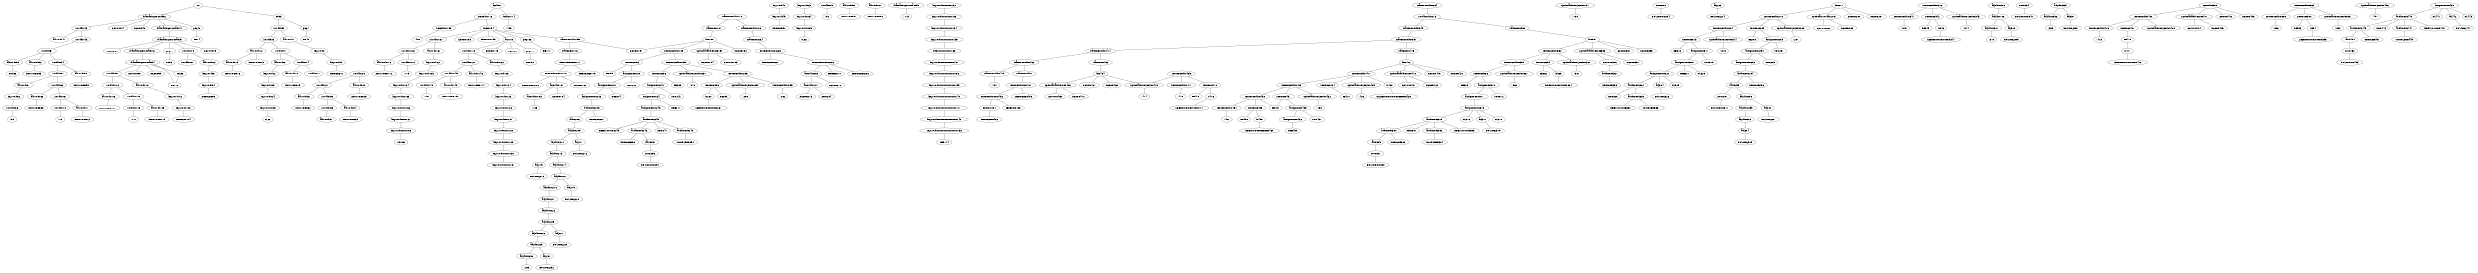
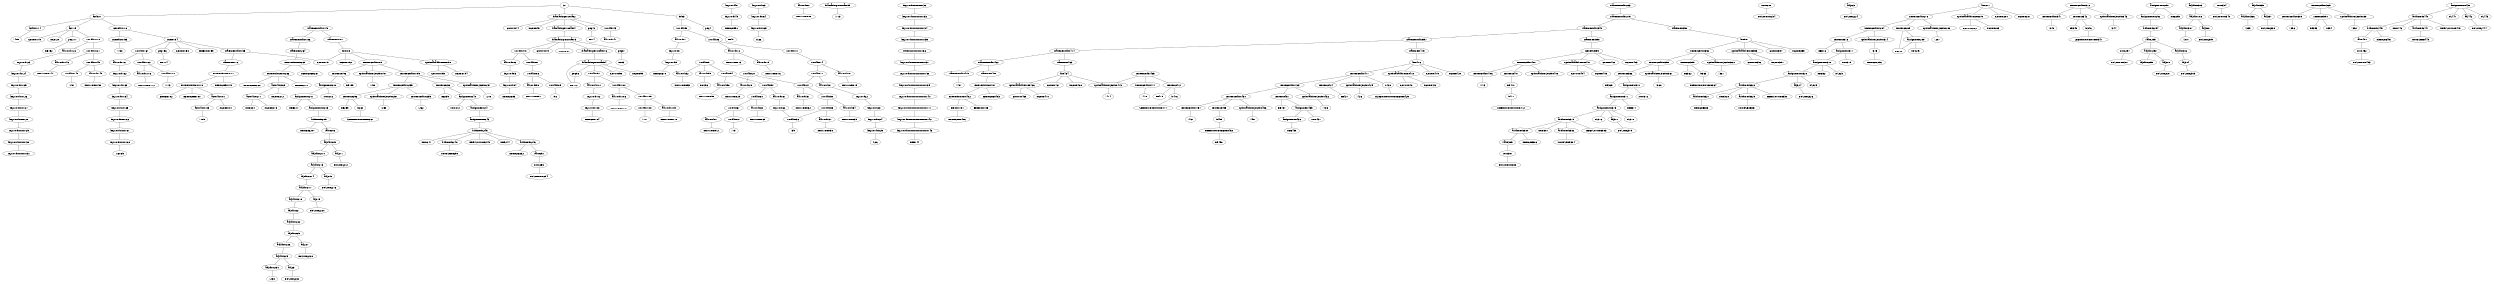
node "statement_list264": label "statement_list264" -> "statement_list263"
edge "S0" -- "actlist1": added
node "wordlist_list275": label "wordlist_list275" -> "statement_list275"
node "optional_wordlist279": label "optional_wordlist279" -> "optional_addressee279"
edge "scene154" -- "act115": now "actlist1" -- "act115"
node "wordlist46": removed
node "statement398": added
node "SPEAK_YOUR_MIND395": removed
edge "assignment289" -- "assignment_290": now "assignment289" -- "PE288"
node "peq77": label "peq77" -> "peq37"
edge "wordlist11" -- "allwords21": now "wordlist17" -- "allwords21"
edge "sentence_list189" -- "optional_interjection197": added
edge "COMMA356" -- "arithmetic327": now "arithmetic322" -- "arithmetic327"
node "wordlist86": added
edge "arithmetic294" -- "ARTICLE296": now "λ315" -- "ARTICLE296"
edge "assignment_241" -- "ARE244": now "arithmetic245" -- "ARE244"
edge "sentence_list_430" -- "PE434": now "sentence_list_430" -- "optional_interjection456"
edge "arithmetic329" -- "THE_SUM_OF330": now "arithmetic322" -- "THE_SUM_OF330"
node "ARE374": added
edge "wordlist33" -- "wordlist36": added
edge "sentence455" -- "PE458": now "OPEN_YOUR_HEART460" -- "PE458"
edge "adj_list_299" -- "adj_list302": now "value295" -- "adj_list302"
node "ANYWORD38": added
node "keyword____________________133": label "keyword____________________133" -> "keyword____________________143"
